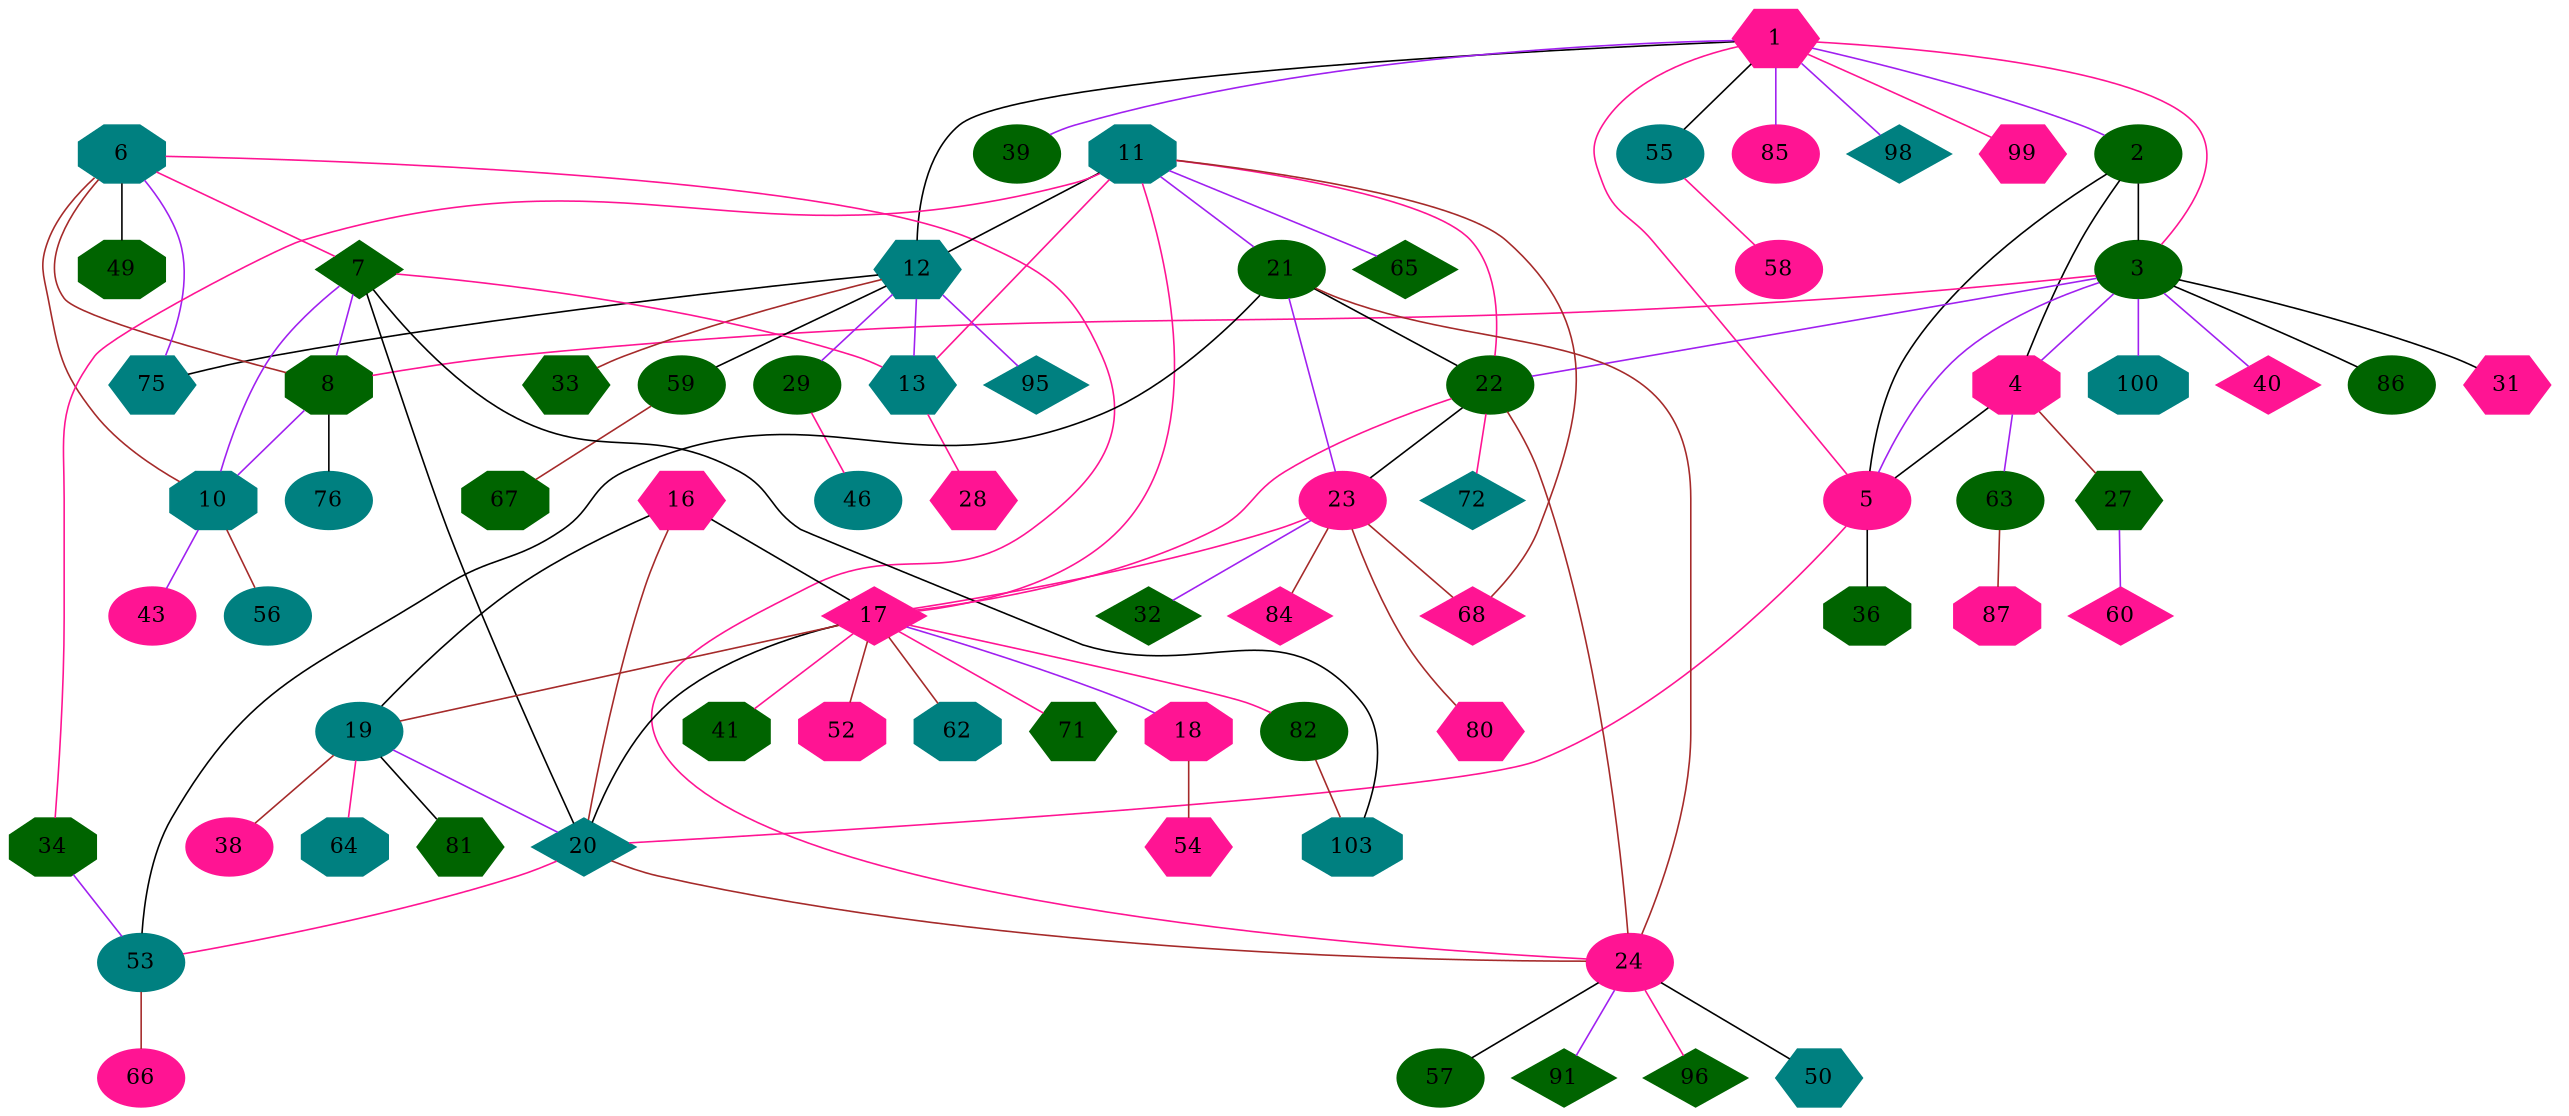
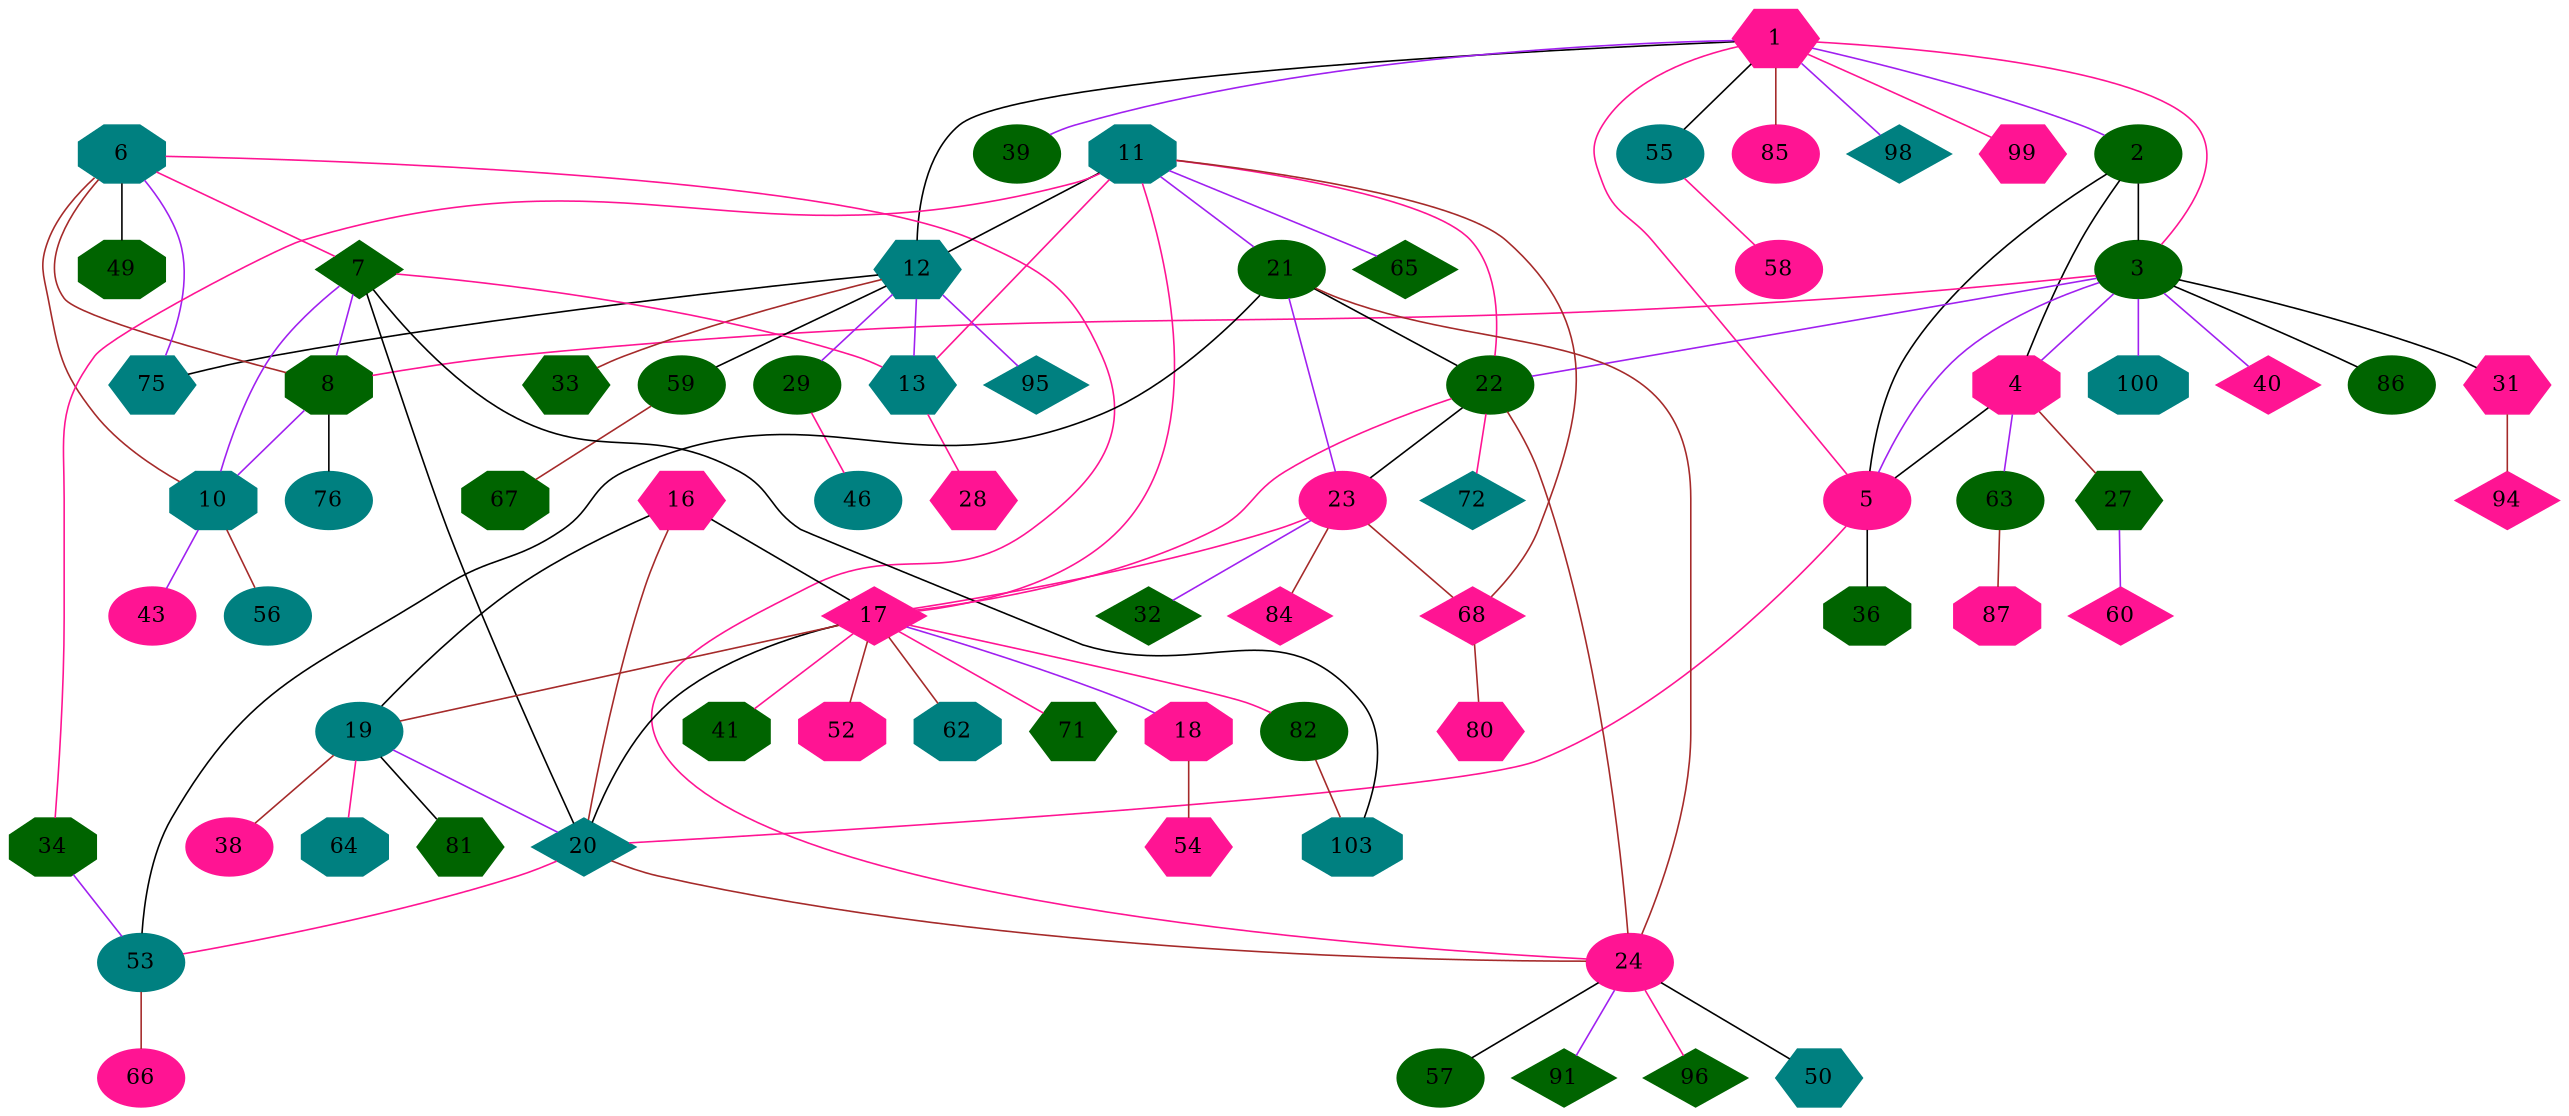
edge "1" -- "85": color purple -> brown
node "94": added
edge "23" -- "80": now "68" -- "80"
